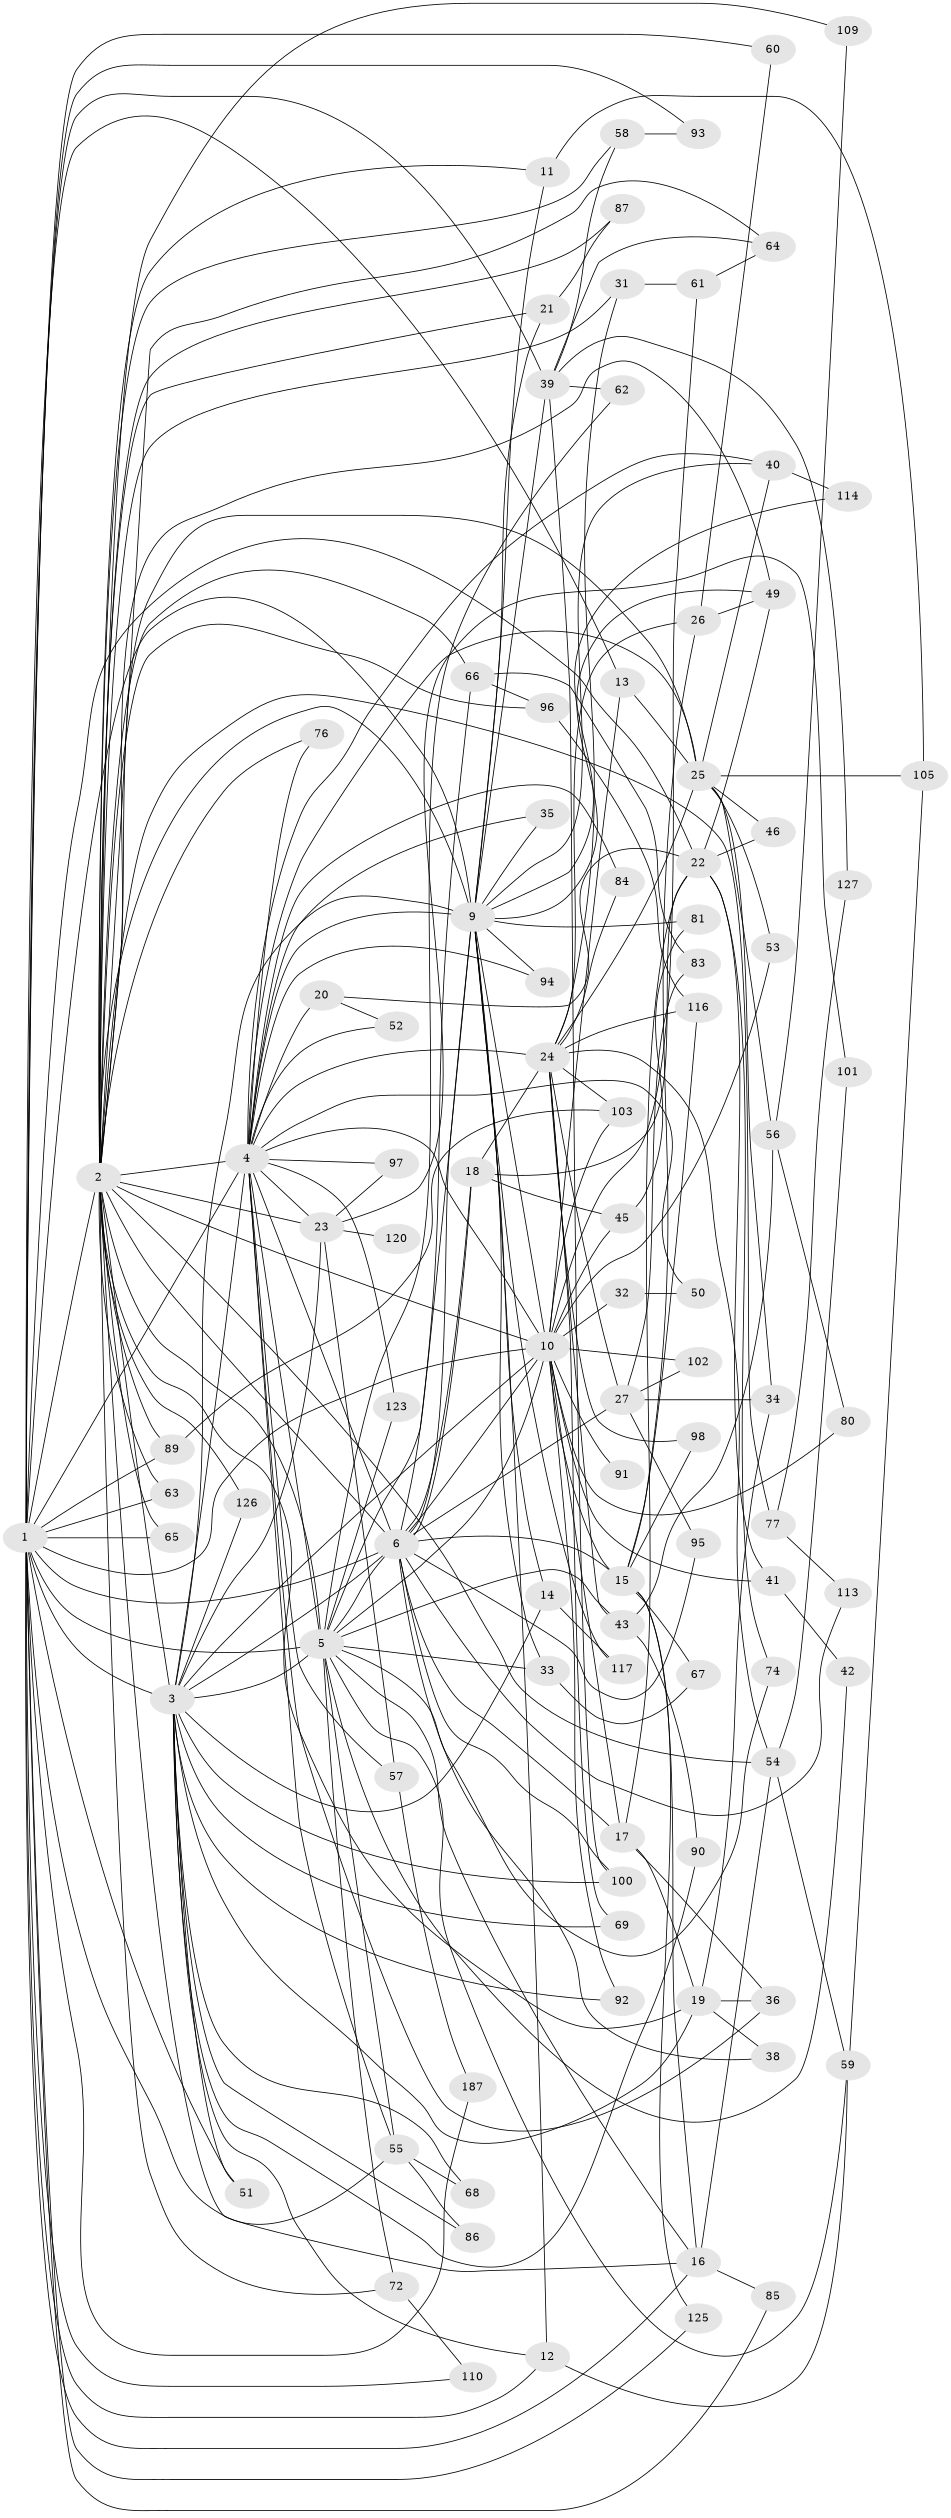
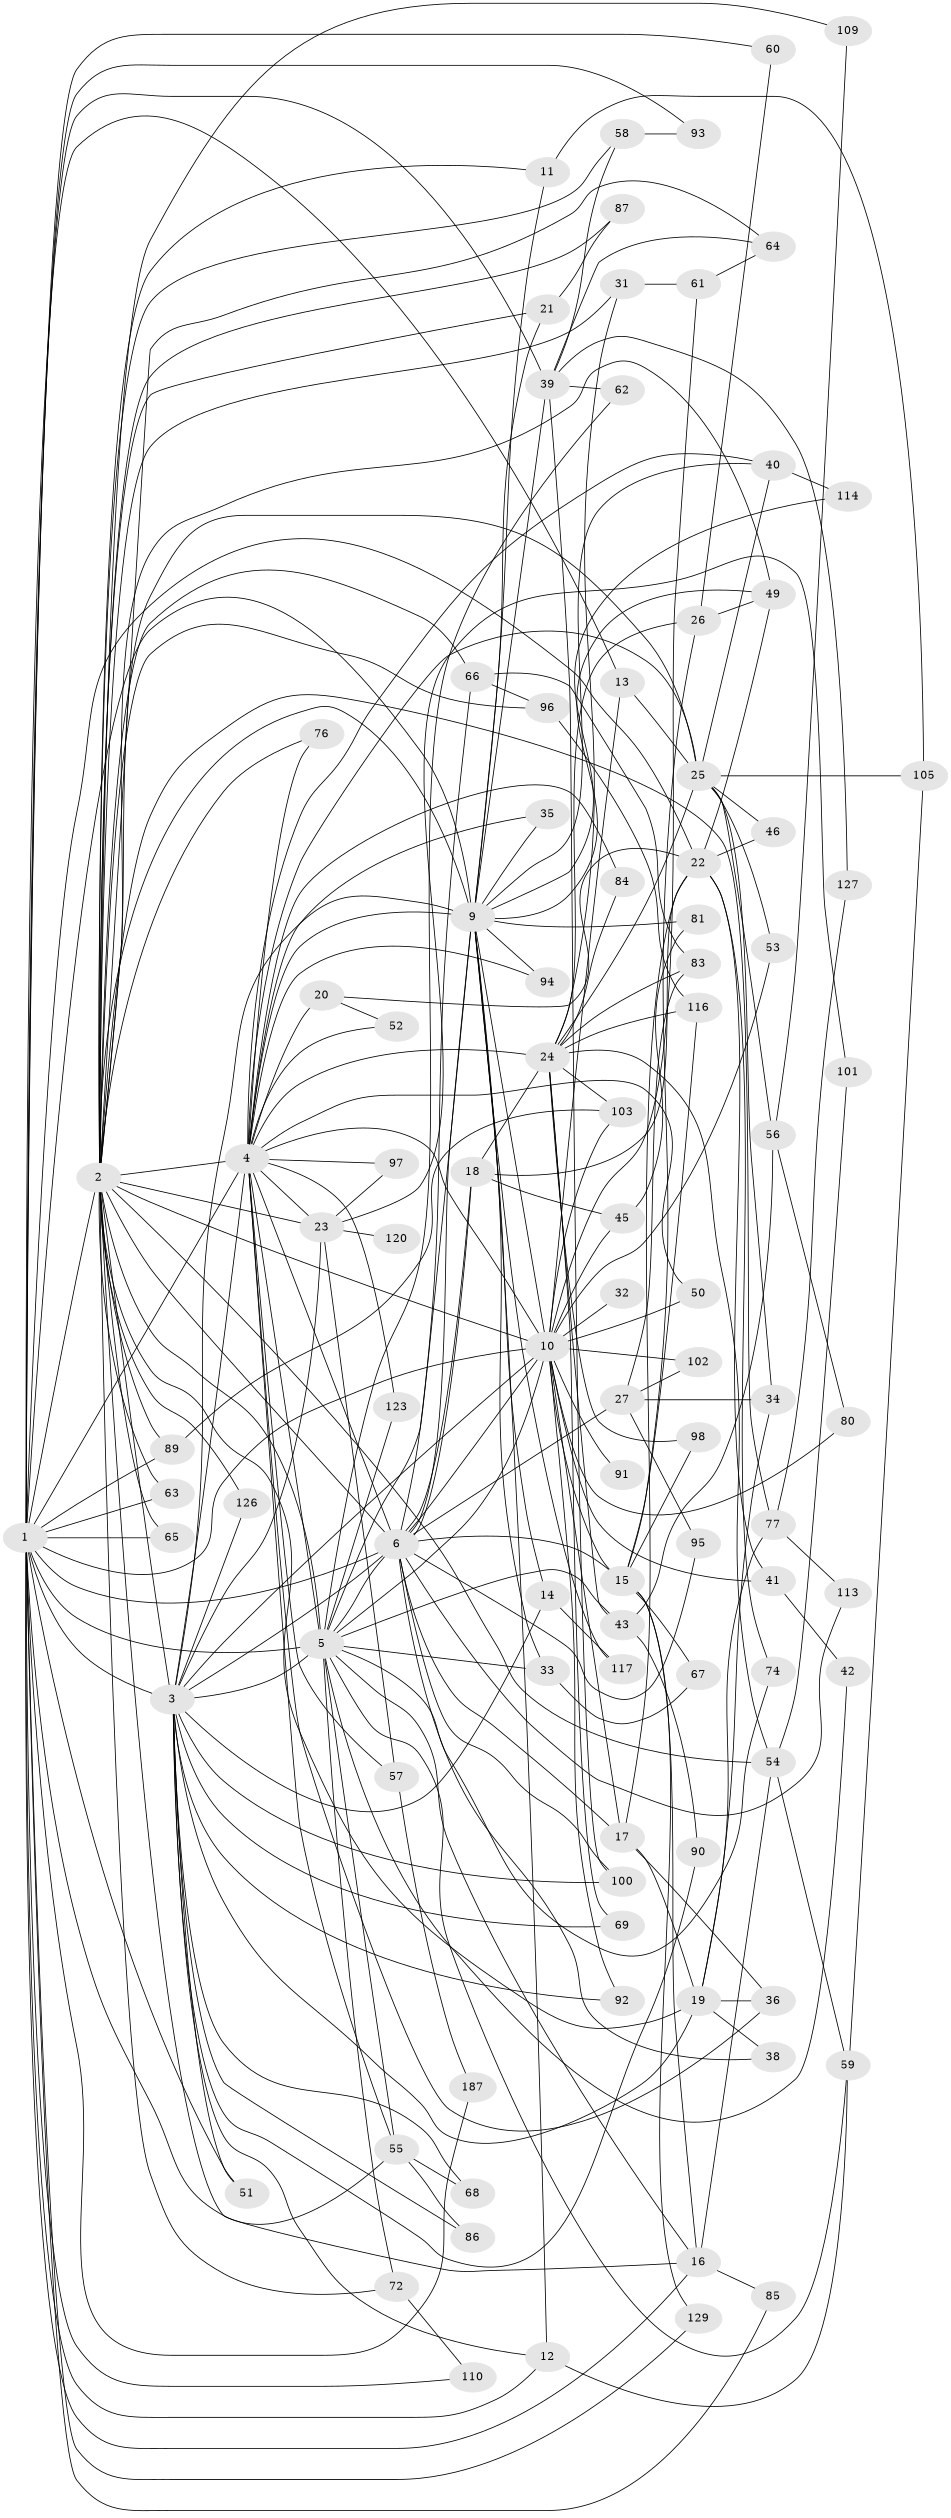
edge "24" -- "27": now "24" -- "83"
edge "32" -- "50": now "10" -- "50"
edge "77" -- "19": added
node "125": label "125" -> "129"
